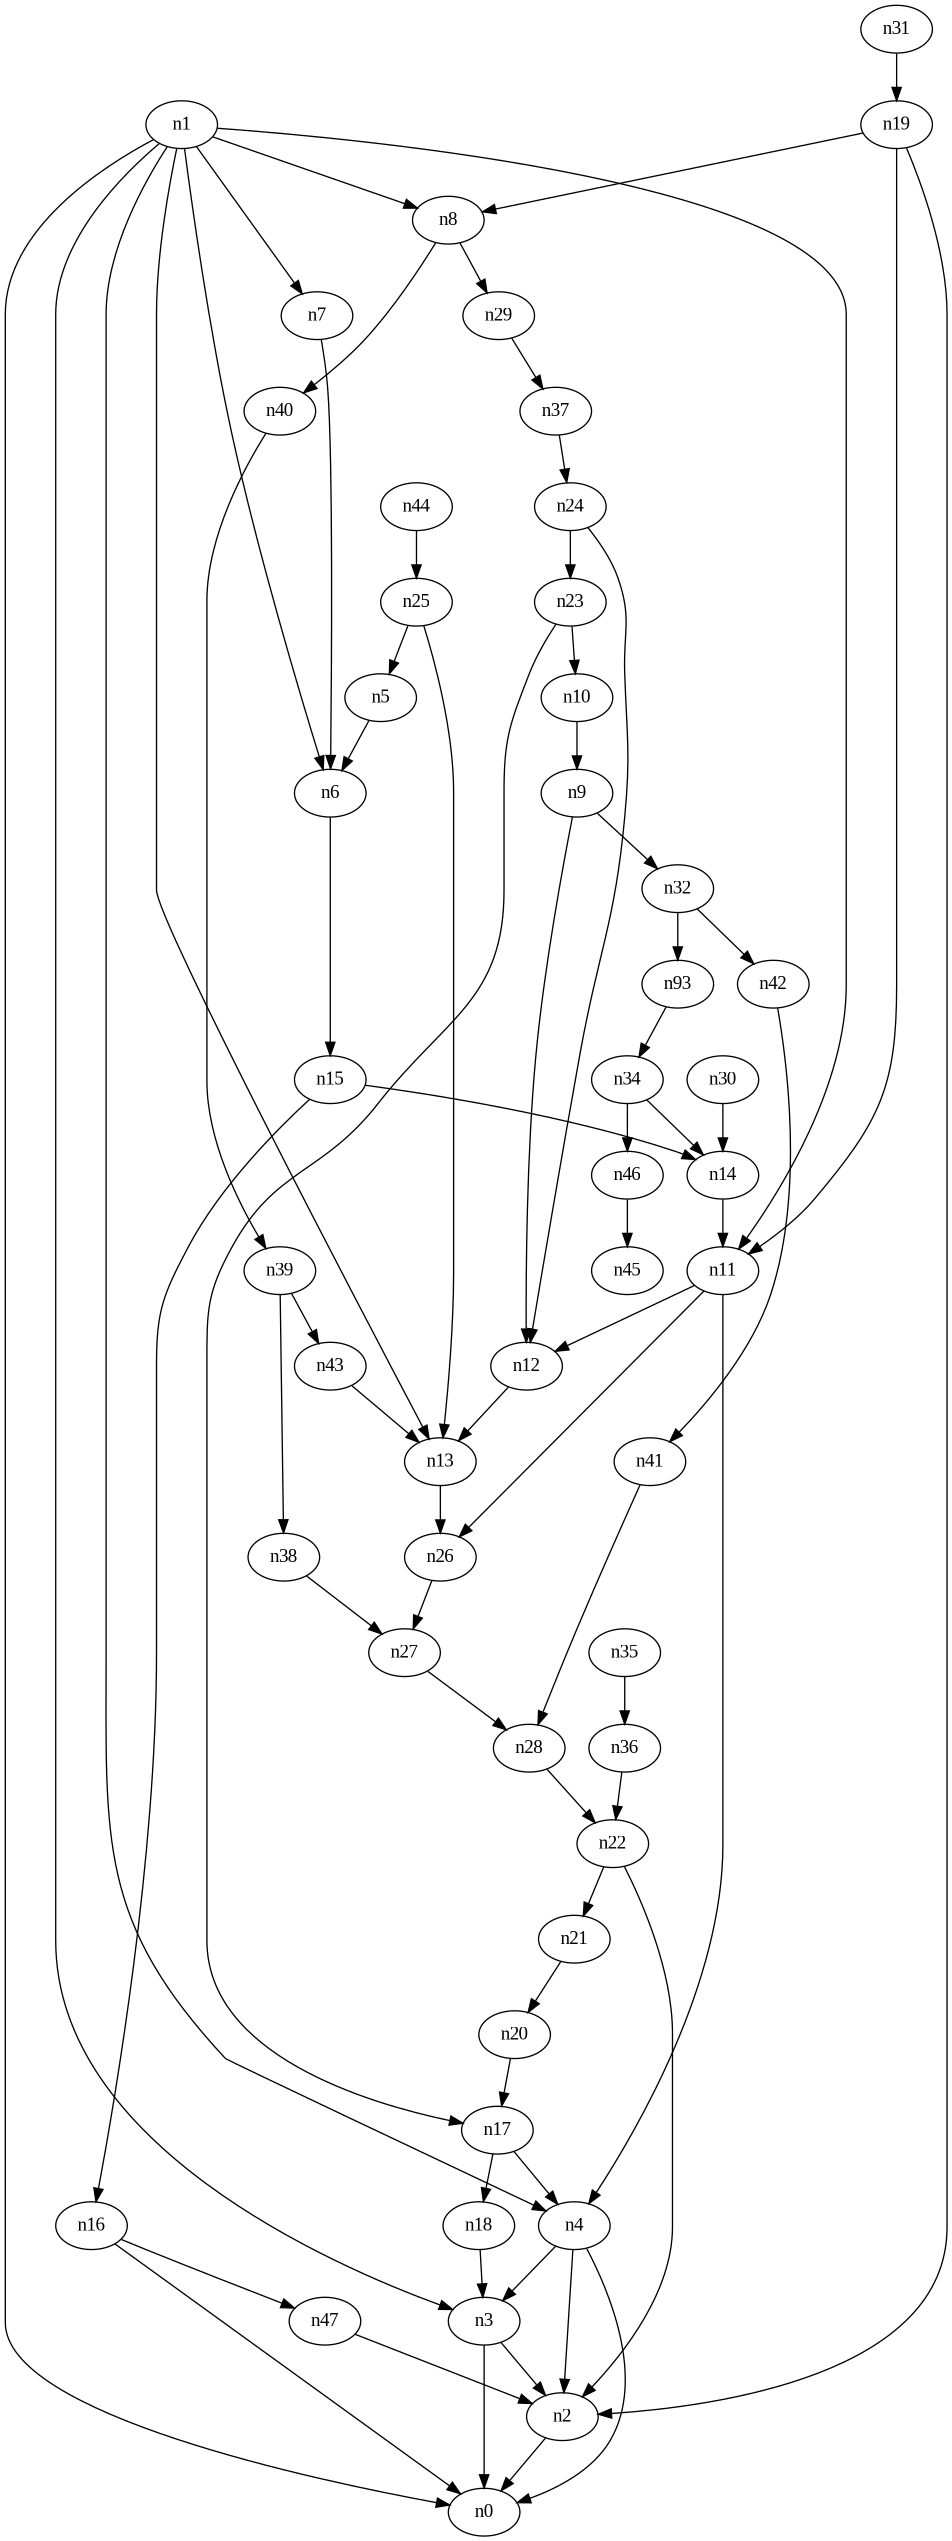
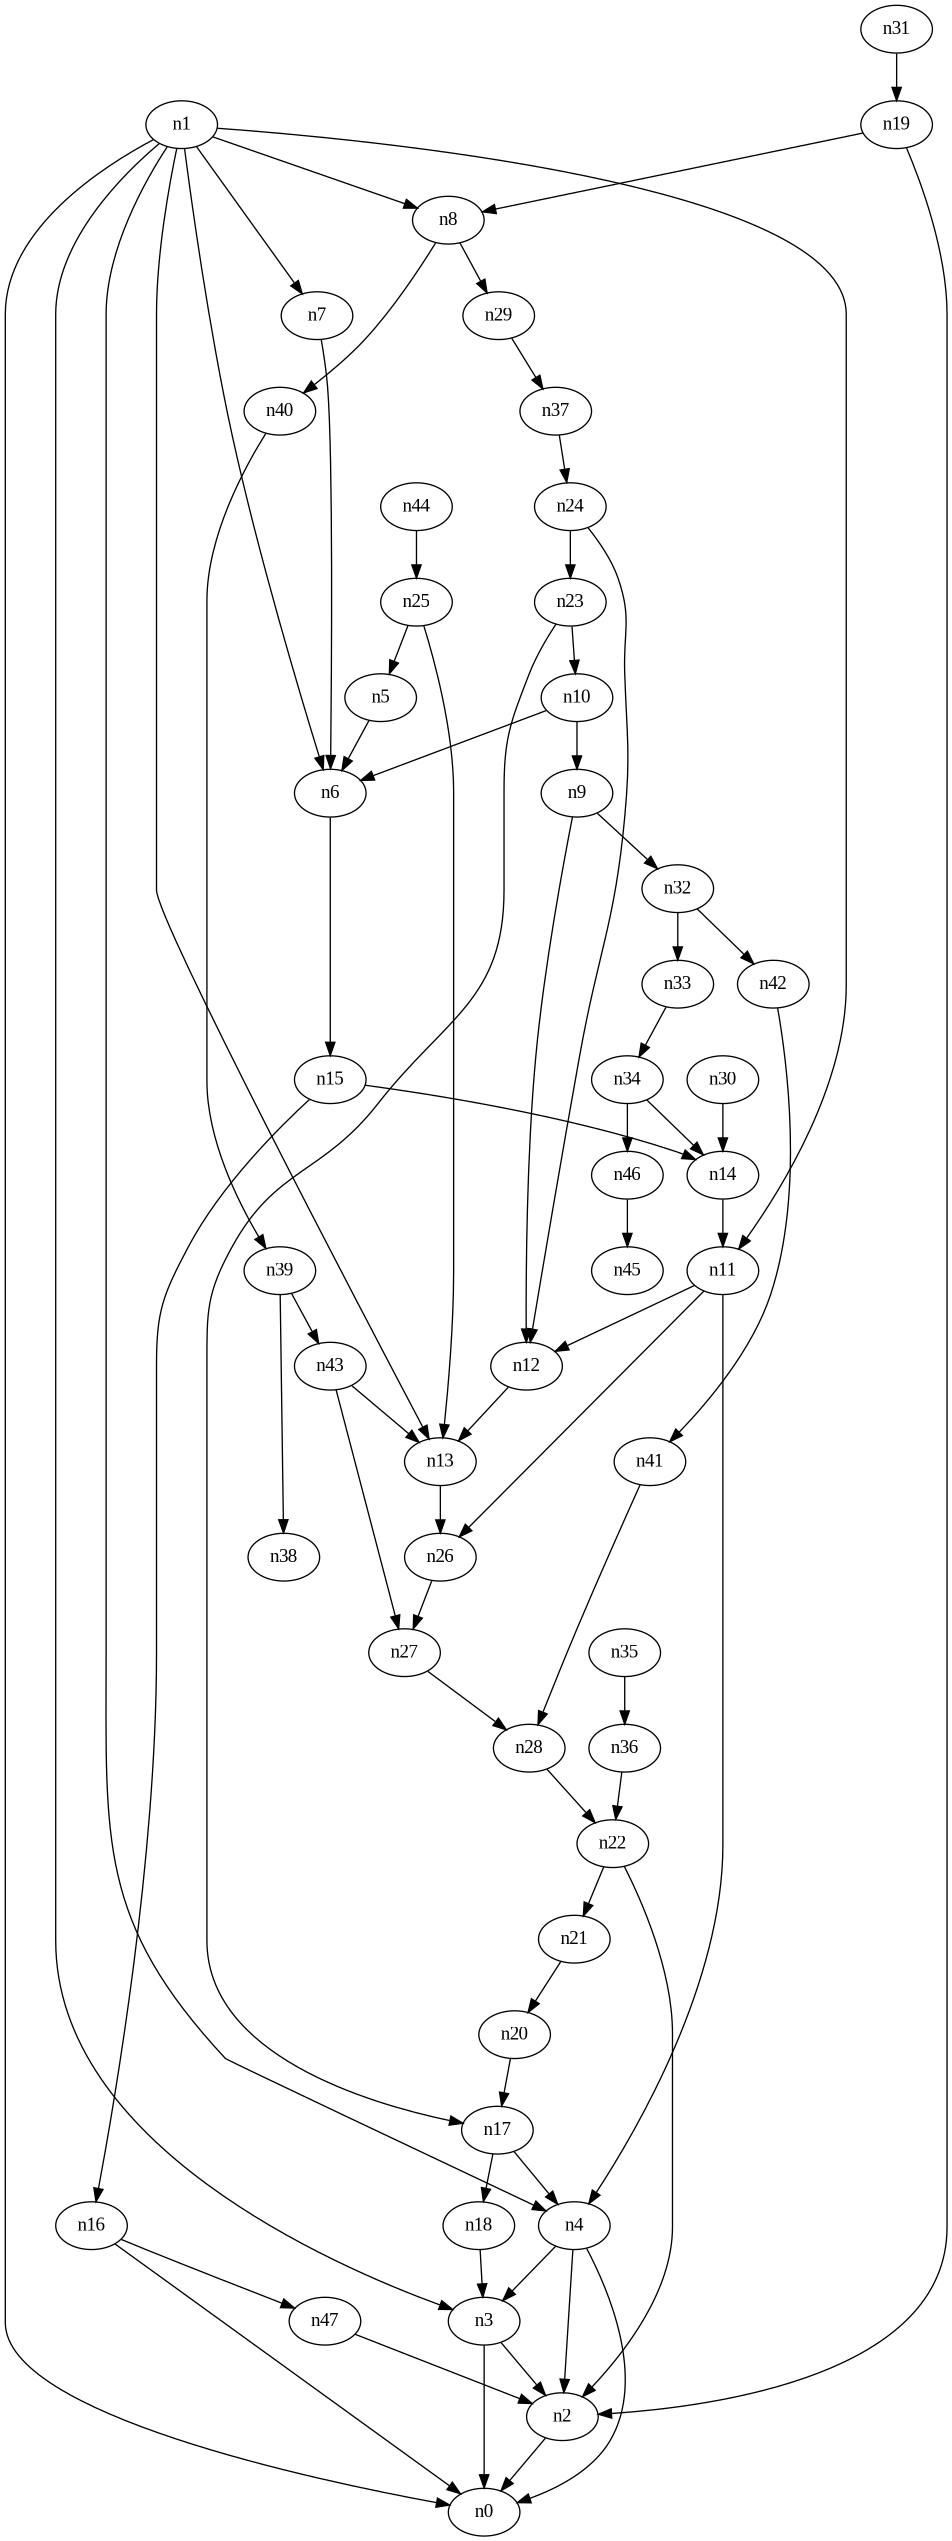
edge "n19" -> "n11": removed
edge "n10" -> "n6": added
node "n93": label "n93" -> "n33"
edge "n38" -> "n27": now "n43" -> "n27"
